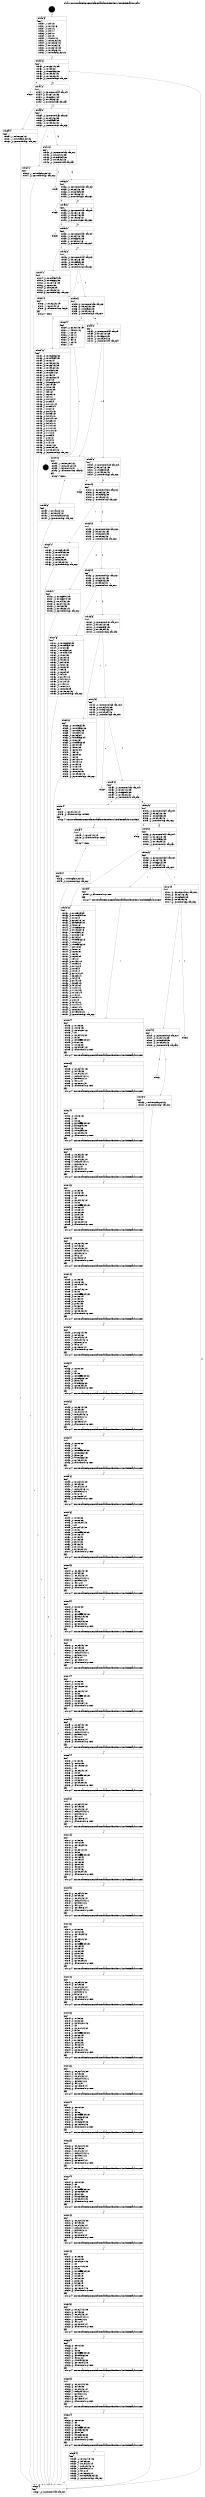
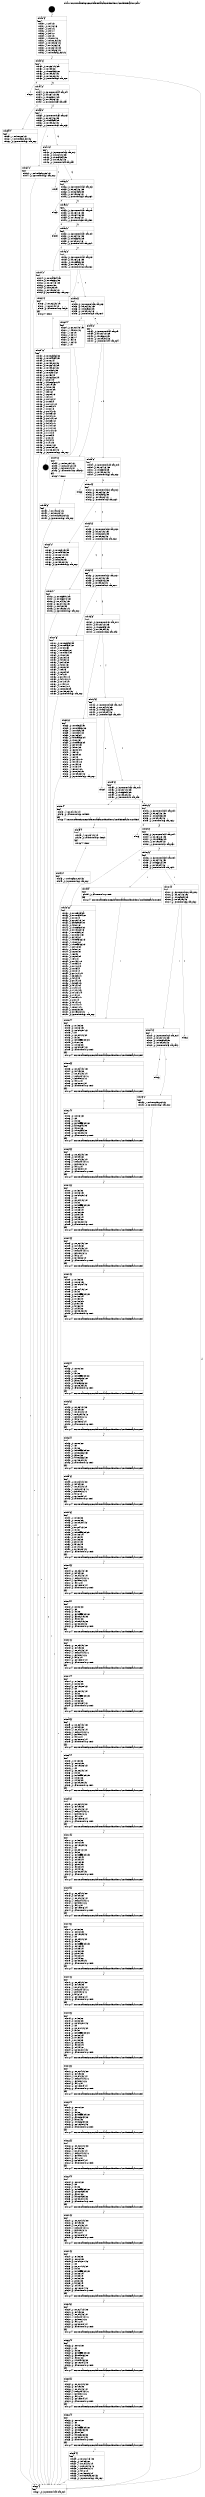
node "0x401f0f [38]": removed
